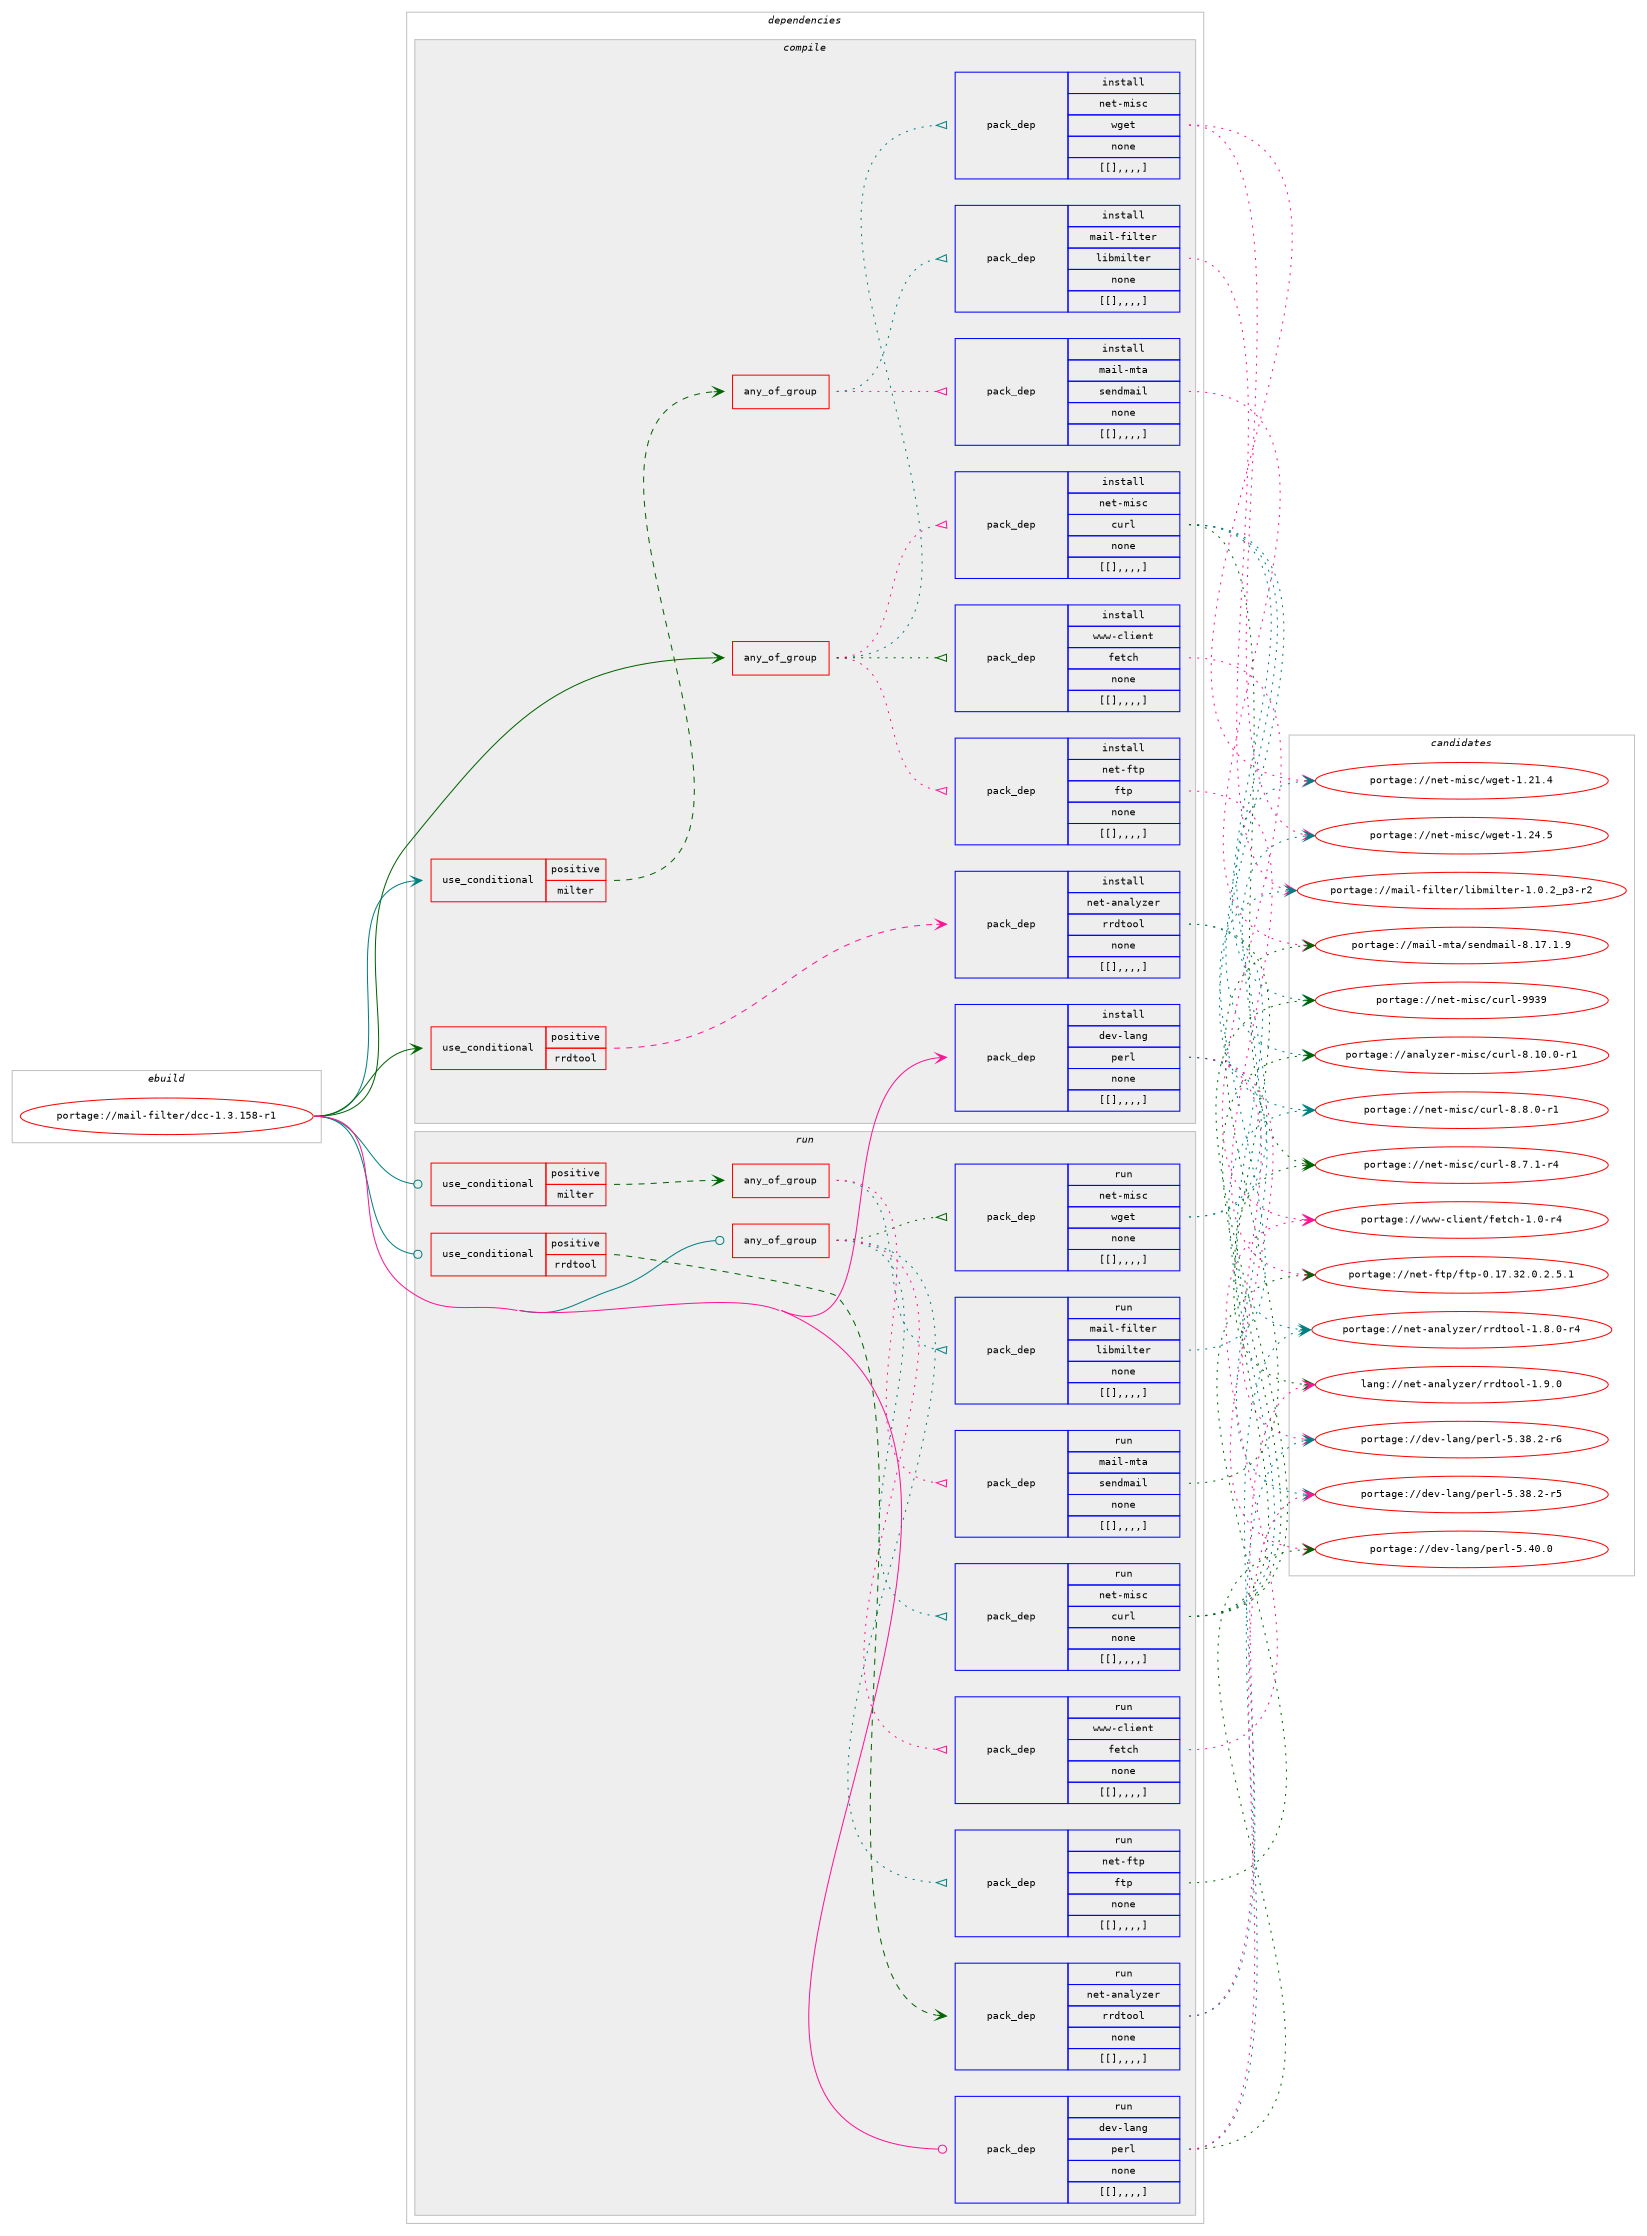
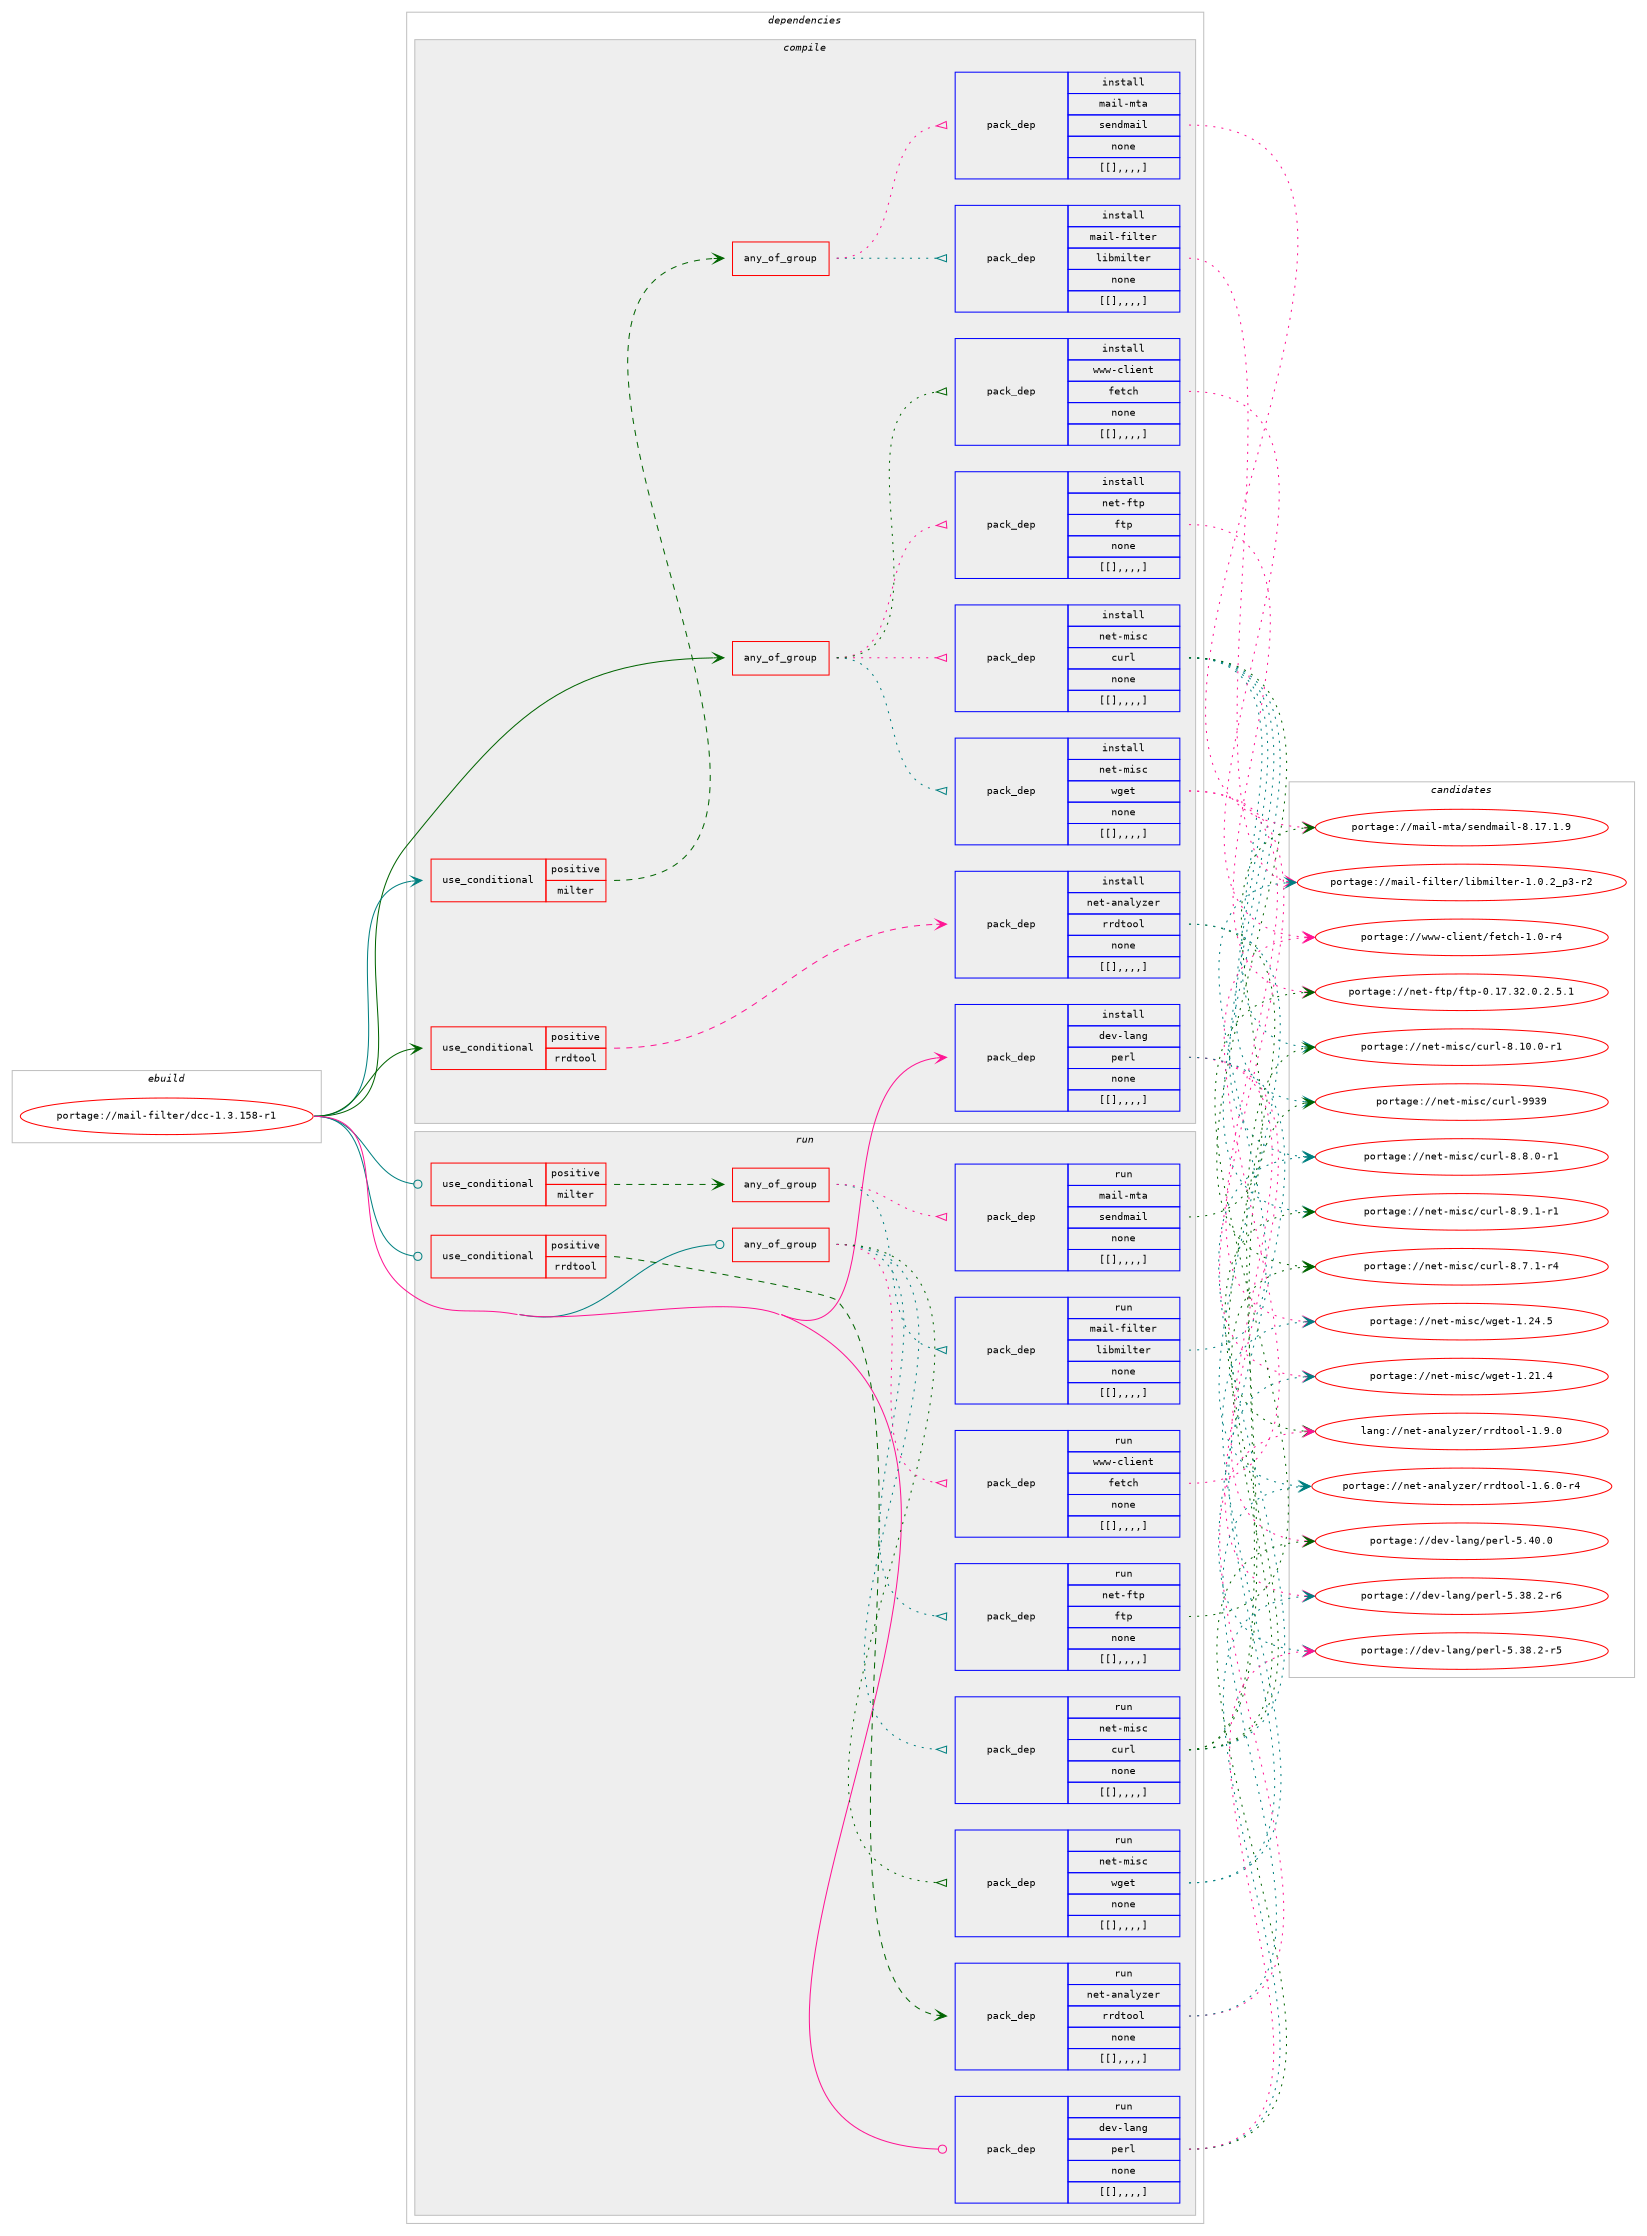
node "portage://analyzer-misc/curl-8.10.0-r1": label "portage://analyzer-misc/curl-8.10.0-r1" -> "portage://net-misc/curl-8.10.0-r1"
node "portage://net-misc/curl-8.9.1-r1": added
node "portage://net-analyzer/rrdtool-1.8.0-r4": label "portage://net-analyzer/rrdtool-1.8.0-r4" -> "portage://net-analyzer/rrdtool-1.6.0-r4"
